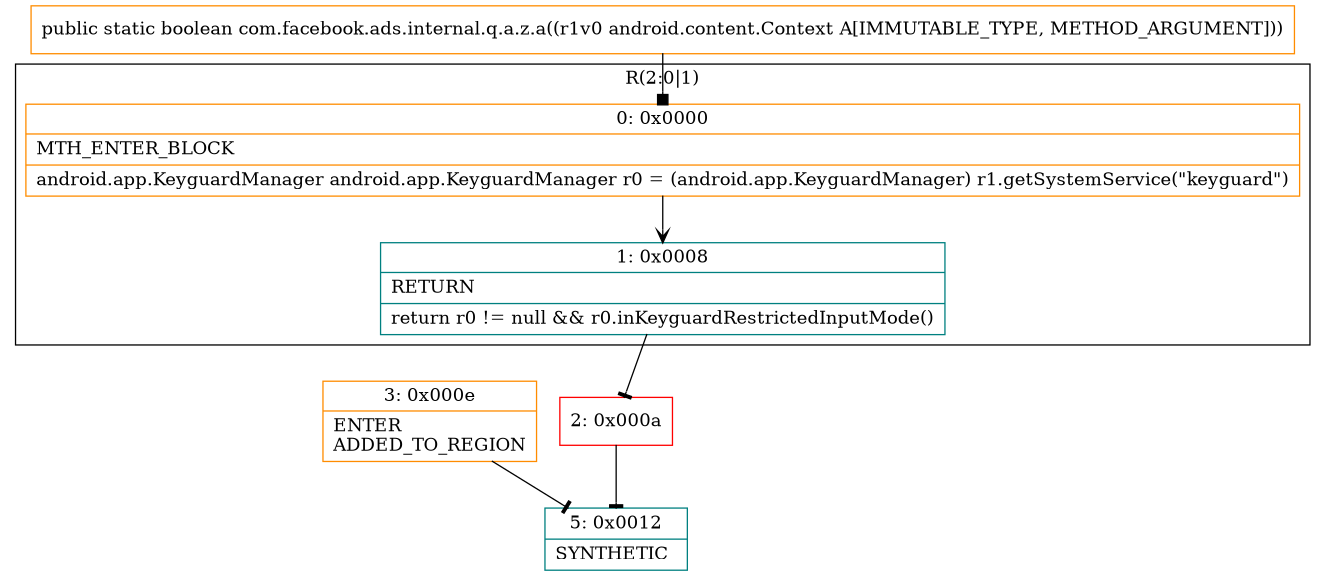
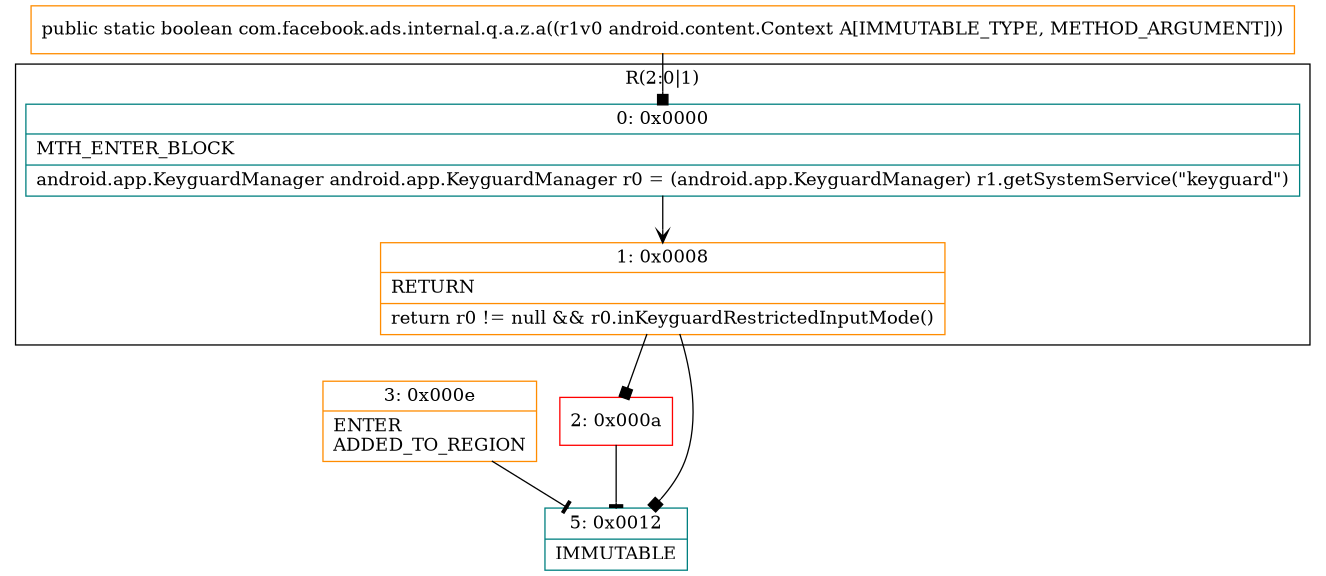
node "0: 0x0000": color darkorange -> teal
node "1: 0x0008": color teal -> darkorange
edge "1: 0x0008" -> "2: 0x000a": arrowhead tee -> box
edge "1: 0x0008" -> "5: 0x0012": added
node "5: 0x0012": text "SYNTHETIC" -> "IMMUTABLE"
